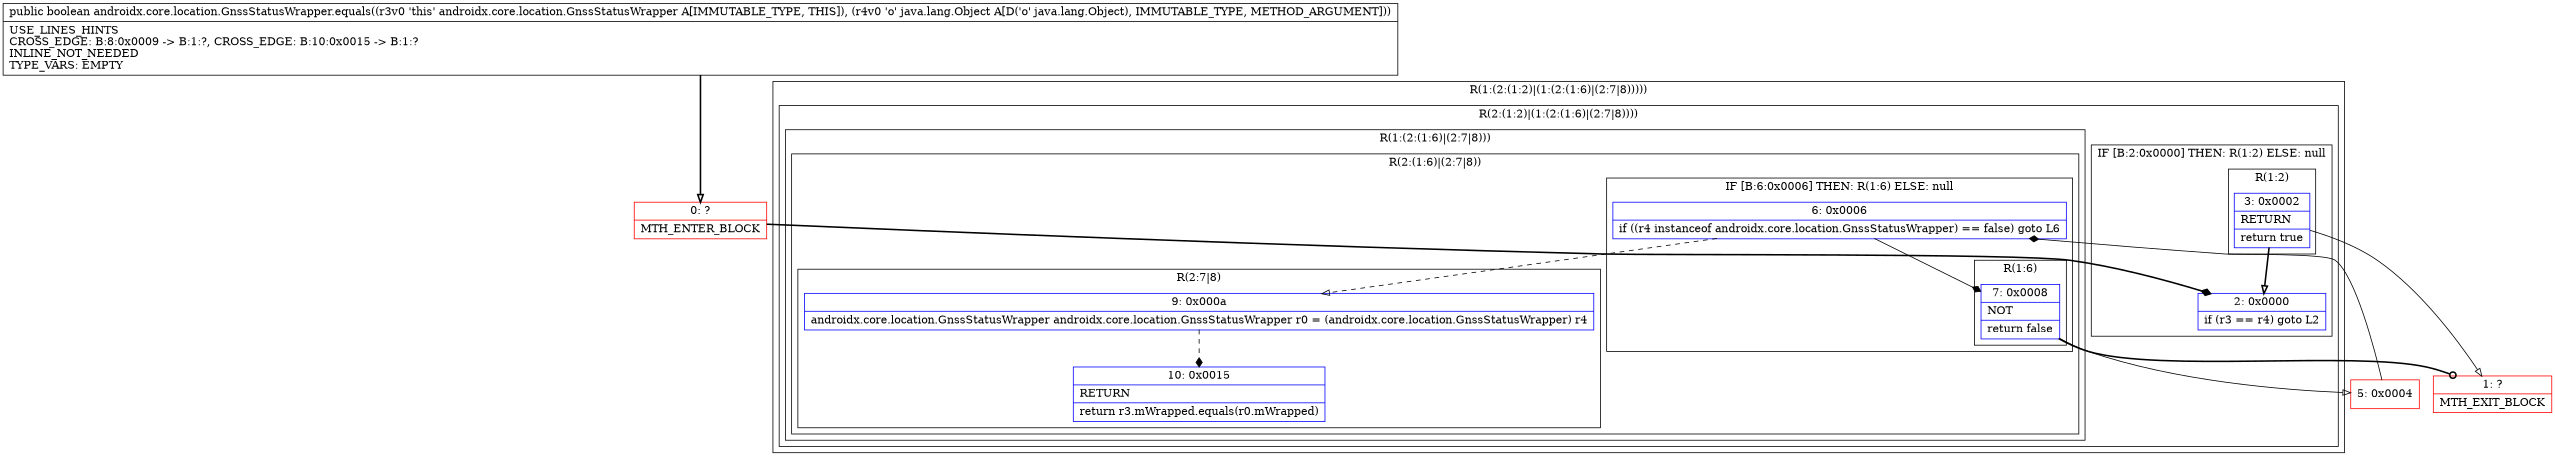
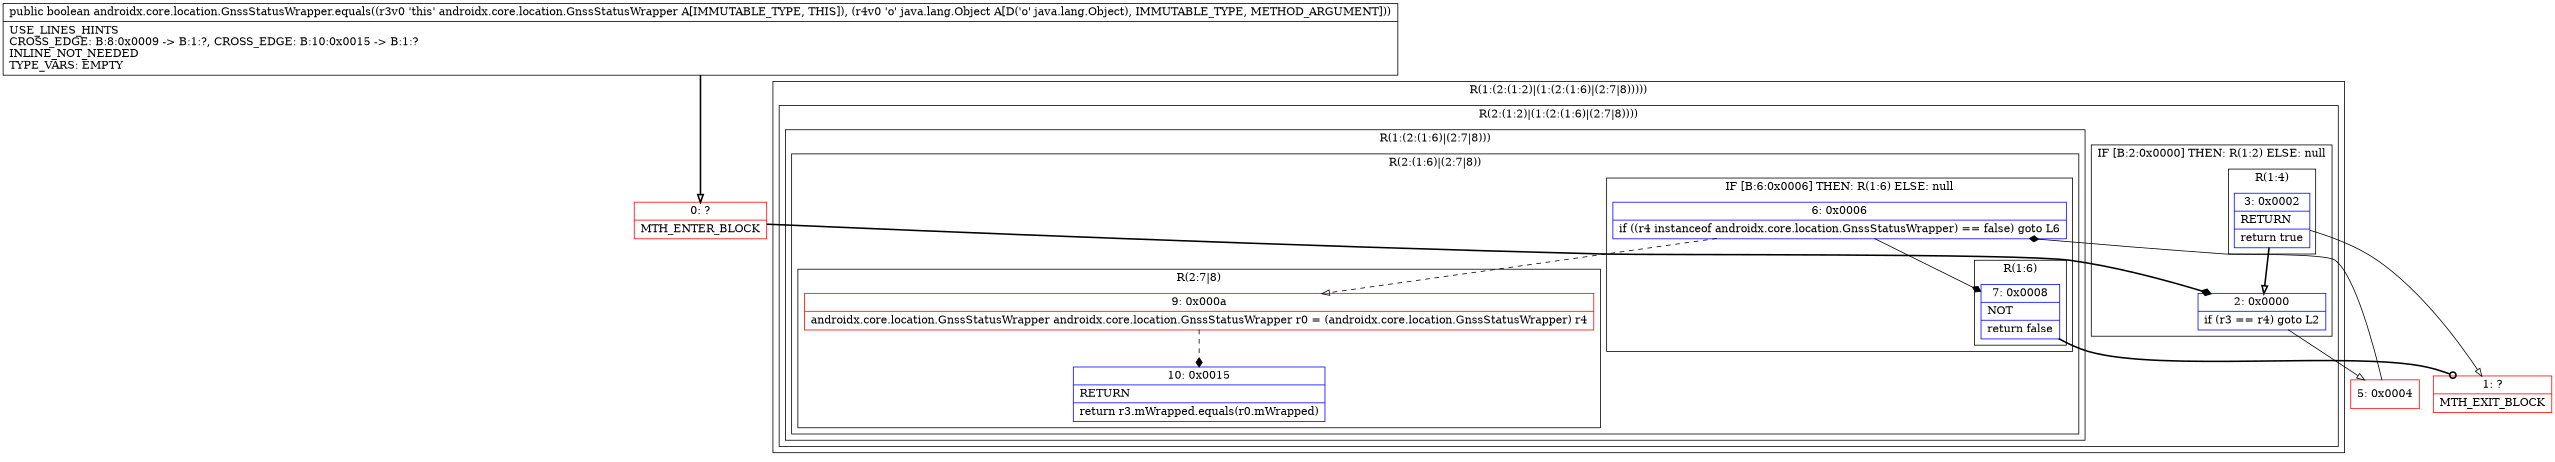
cluster "R(1:2)": label "R(1:2)" -> "R(1:4)"
node "9: 0x000a": color blue -> red
edge "7: 0x0008" -> "5: 0x0004": now "2: 0x0000" -> "5: 0x0004"
